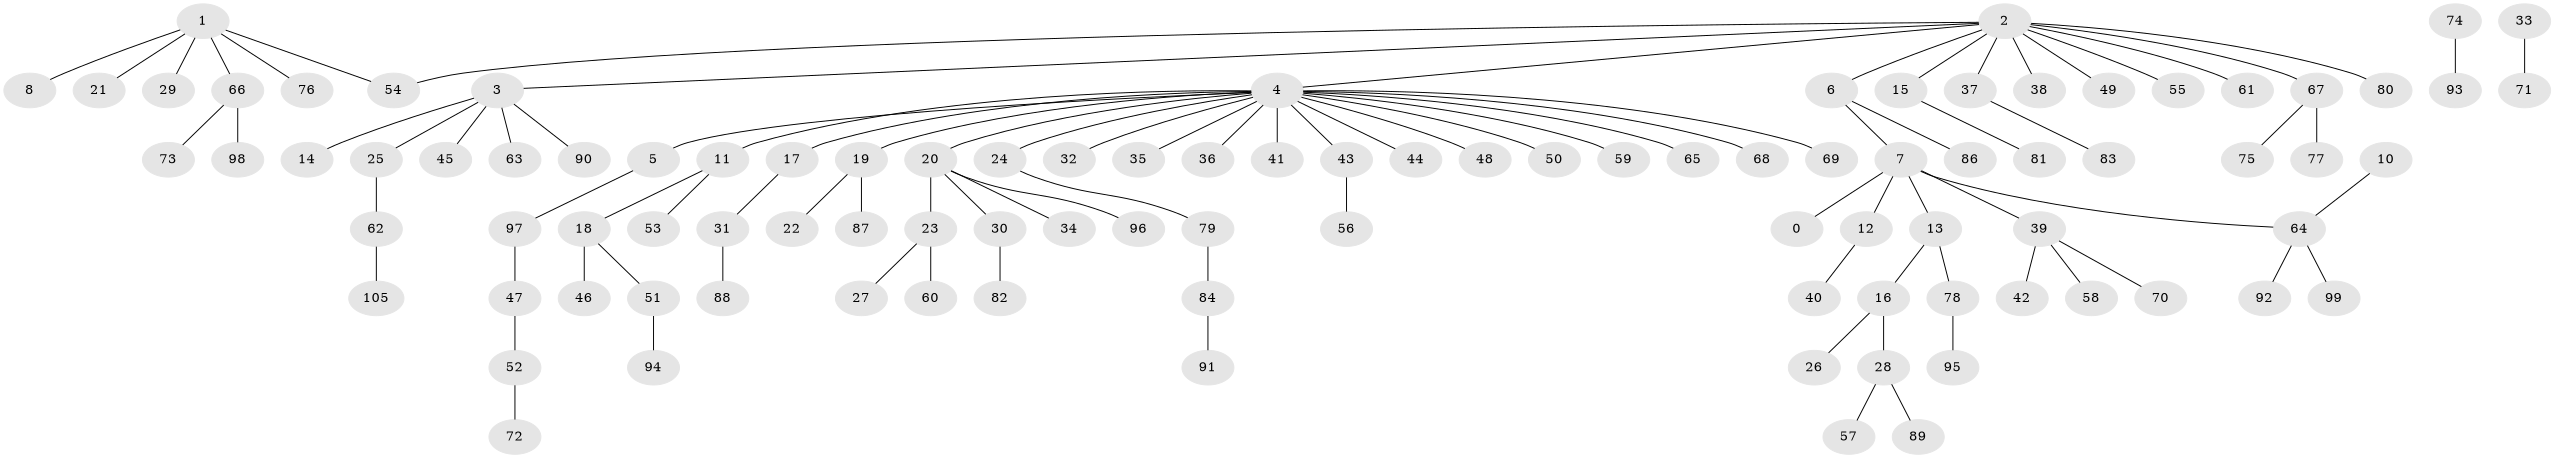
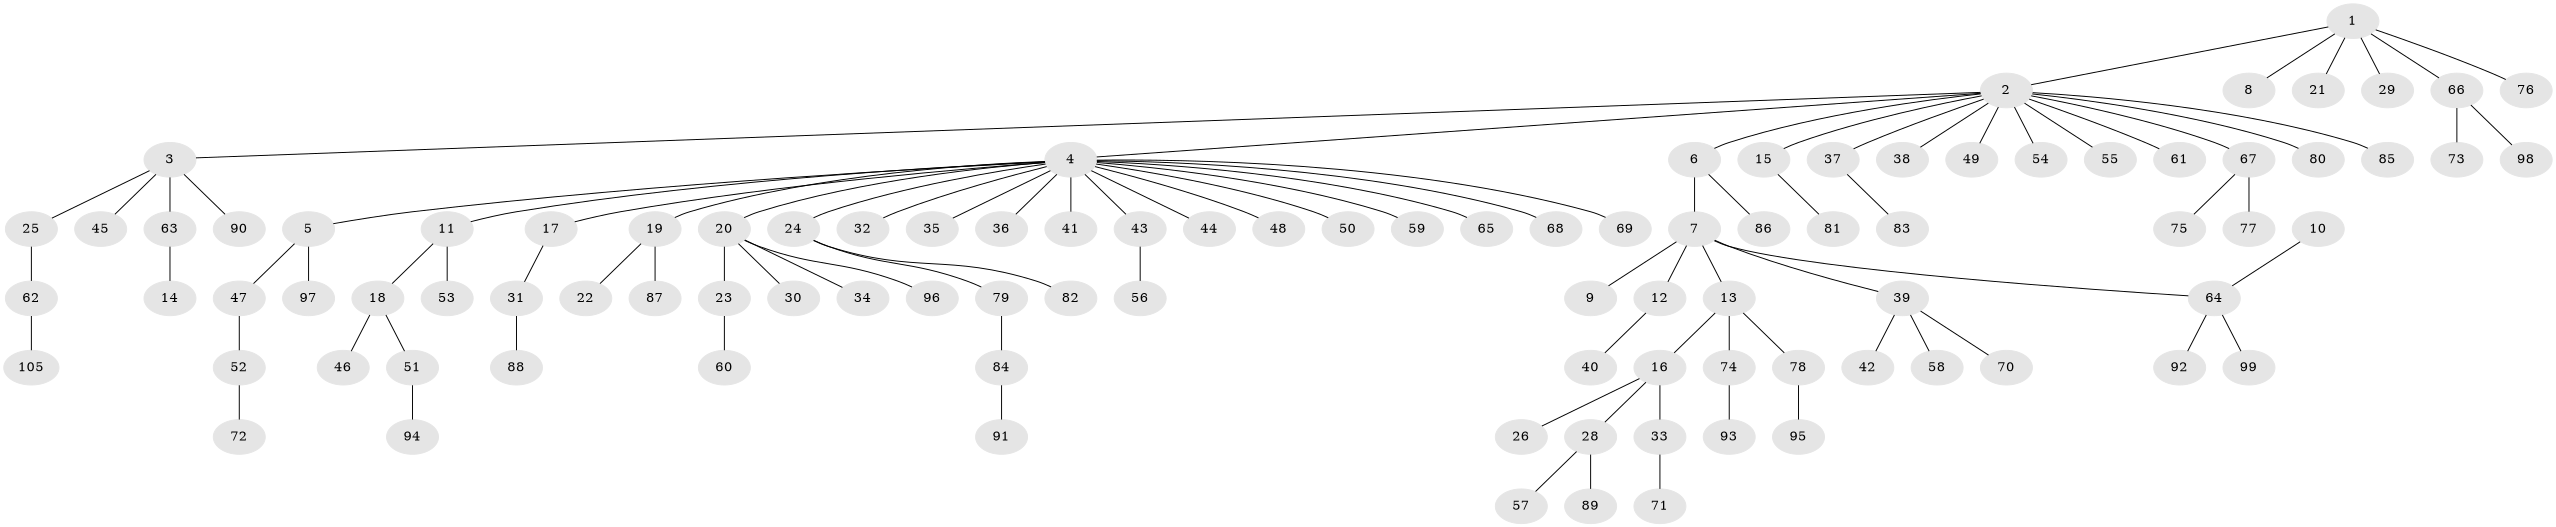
edge "1" -- "54": now "1" -- "2"
edge "3" -- "14": now "63" -- "14"
node "85": added
node "0": label "0" -> "9"
edge "97" -- "47": now "5" -- "47"
edge "30" -- "82": now "24" -- "82"
node "27": removed
edge "13" -- "74": added
edge "16" -- "33": added
